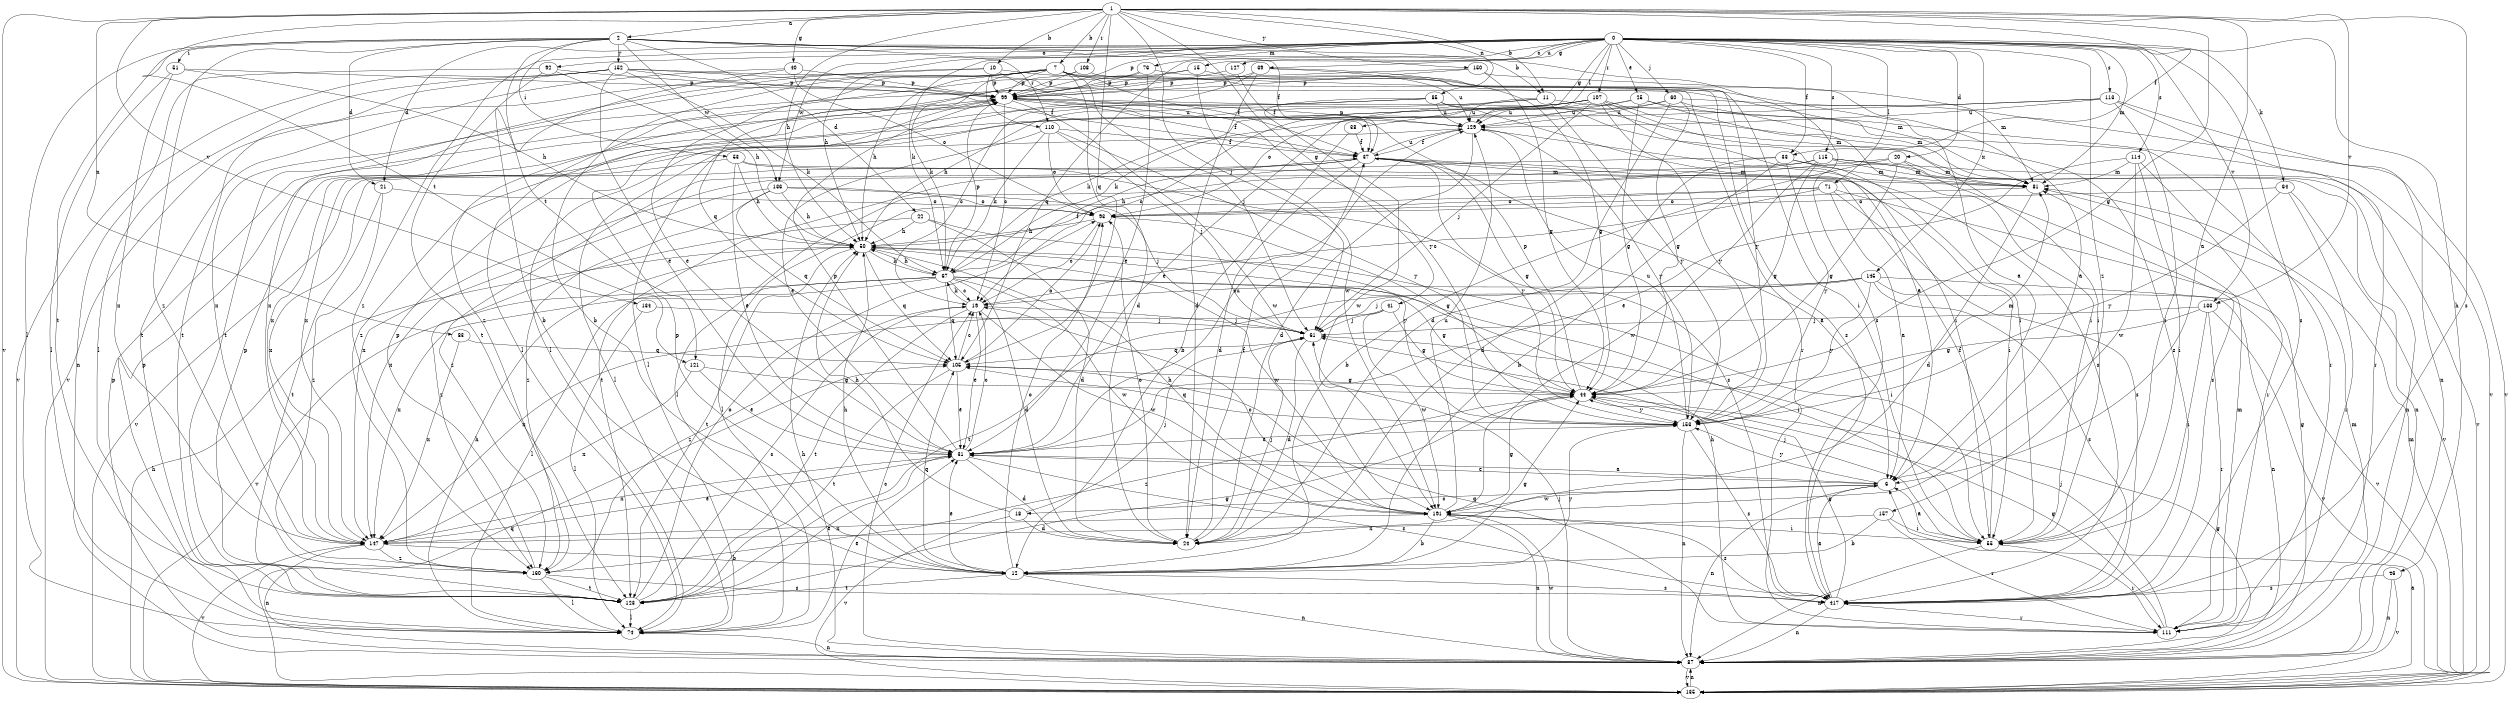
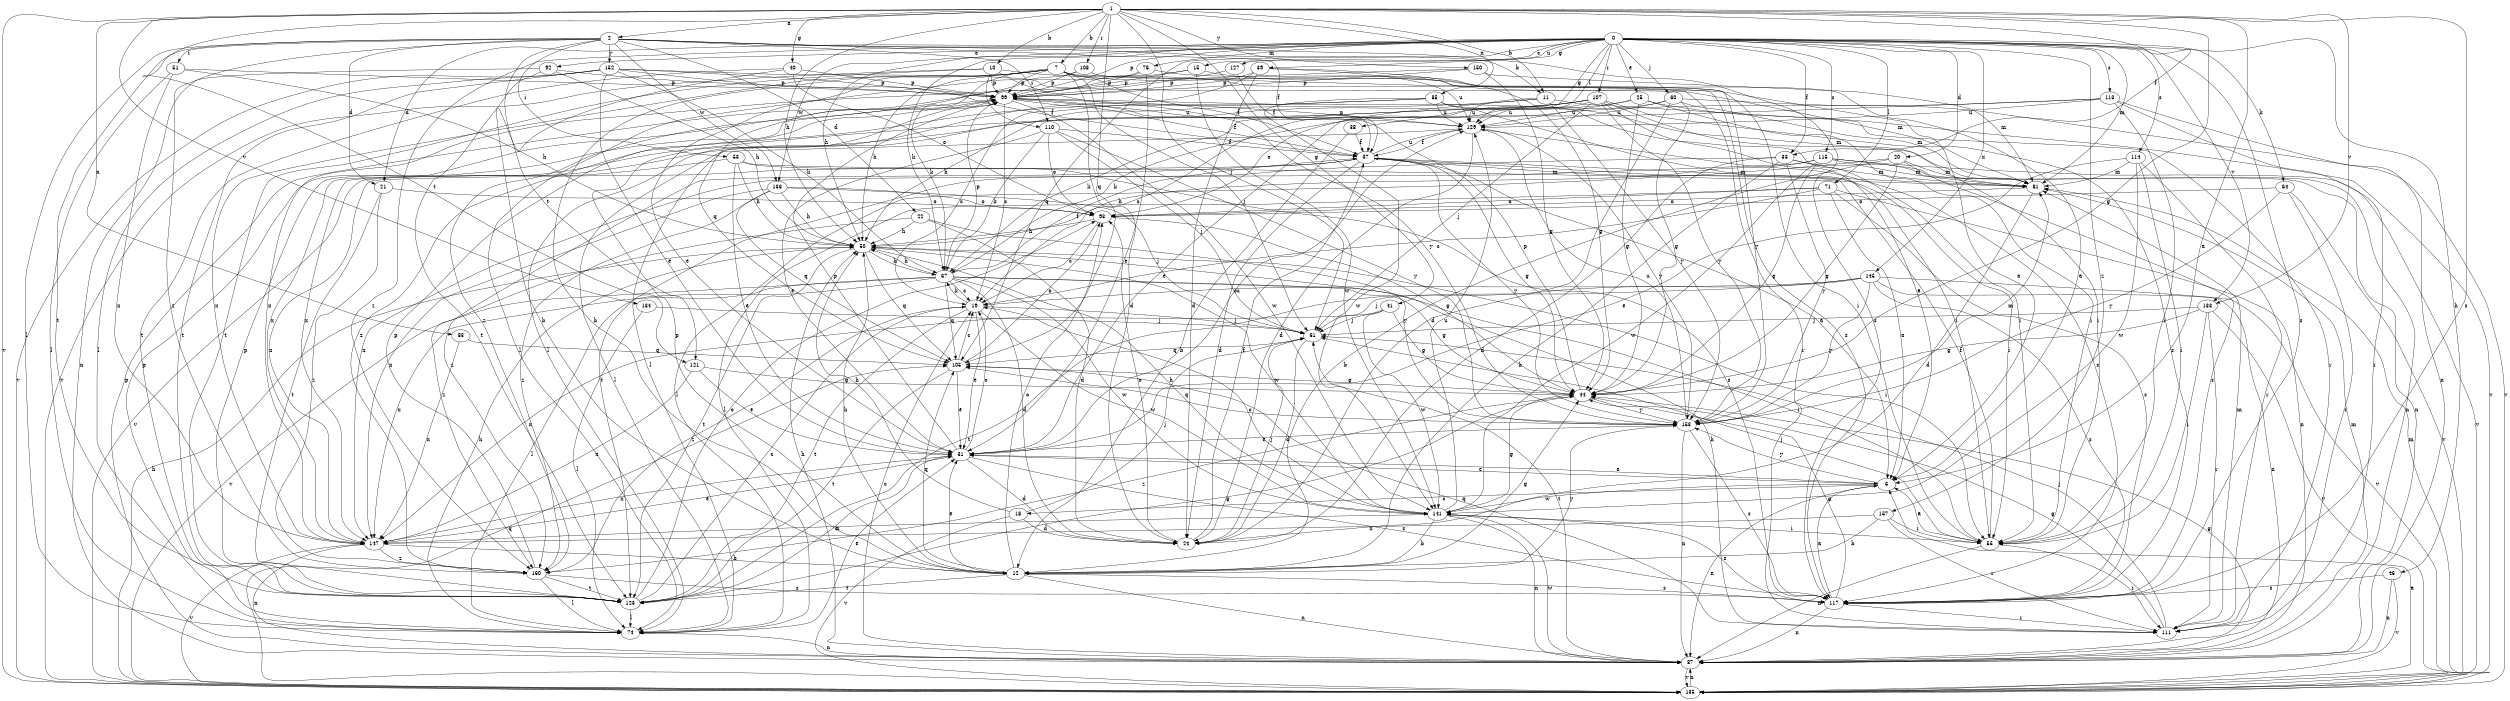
edge "71" -> "87": label "g" -> "n"
edge "87" -> "61": label "j" -> "t"
node "191": label "191" -> "141"
node "417": label "417" -> "117"
